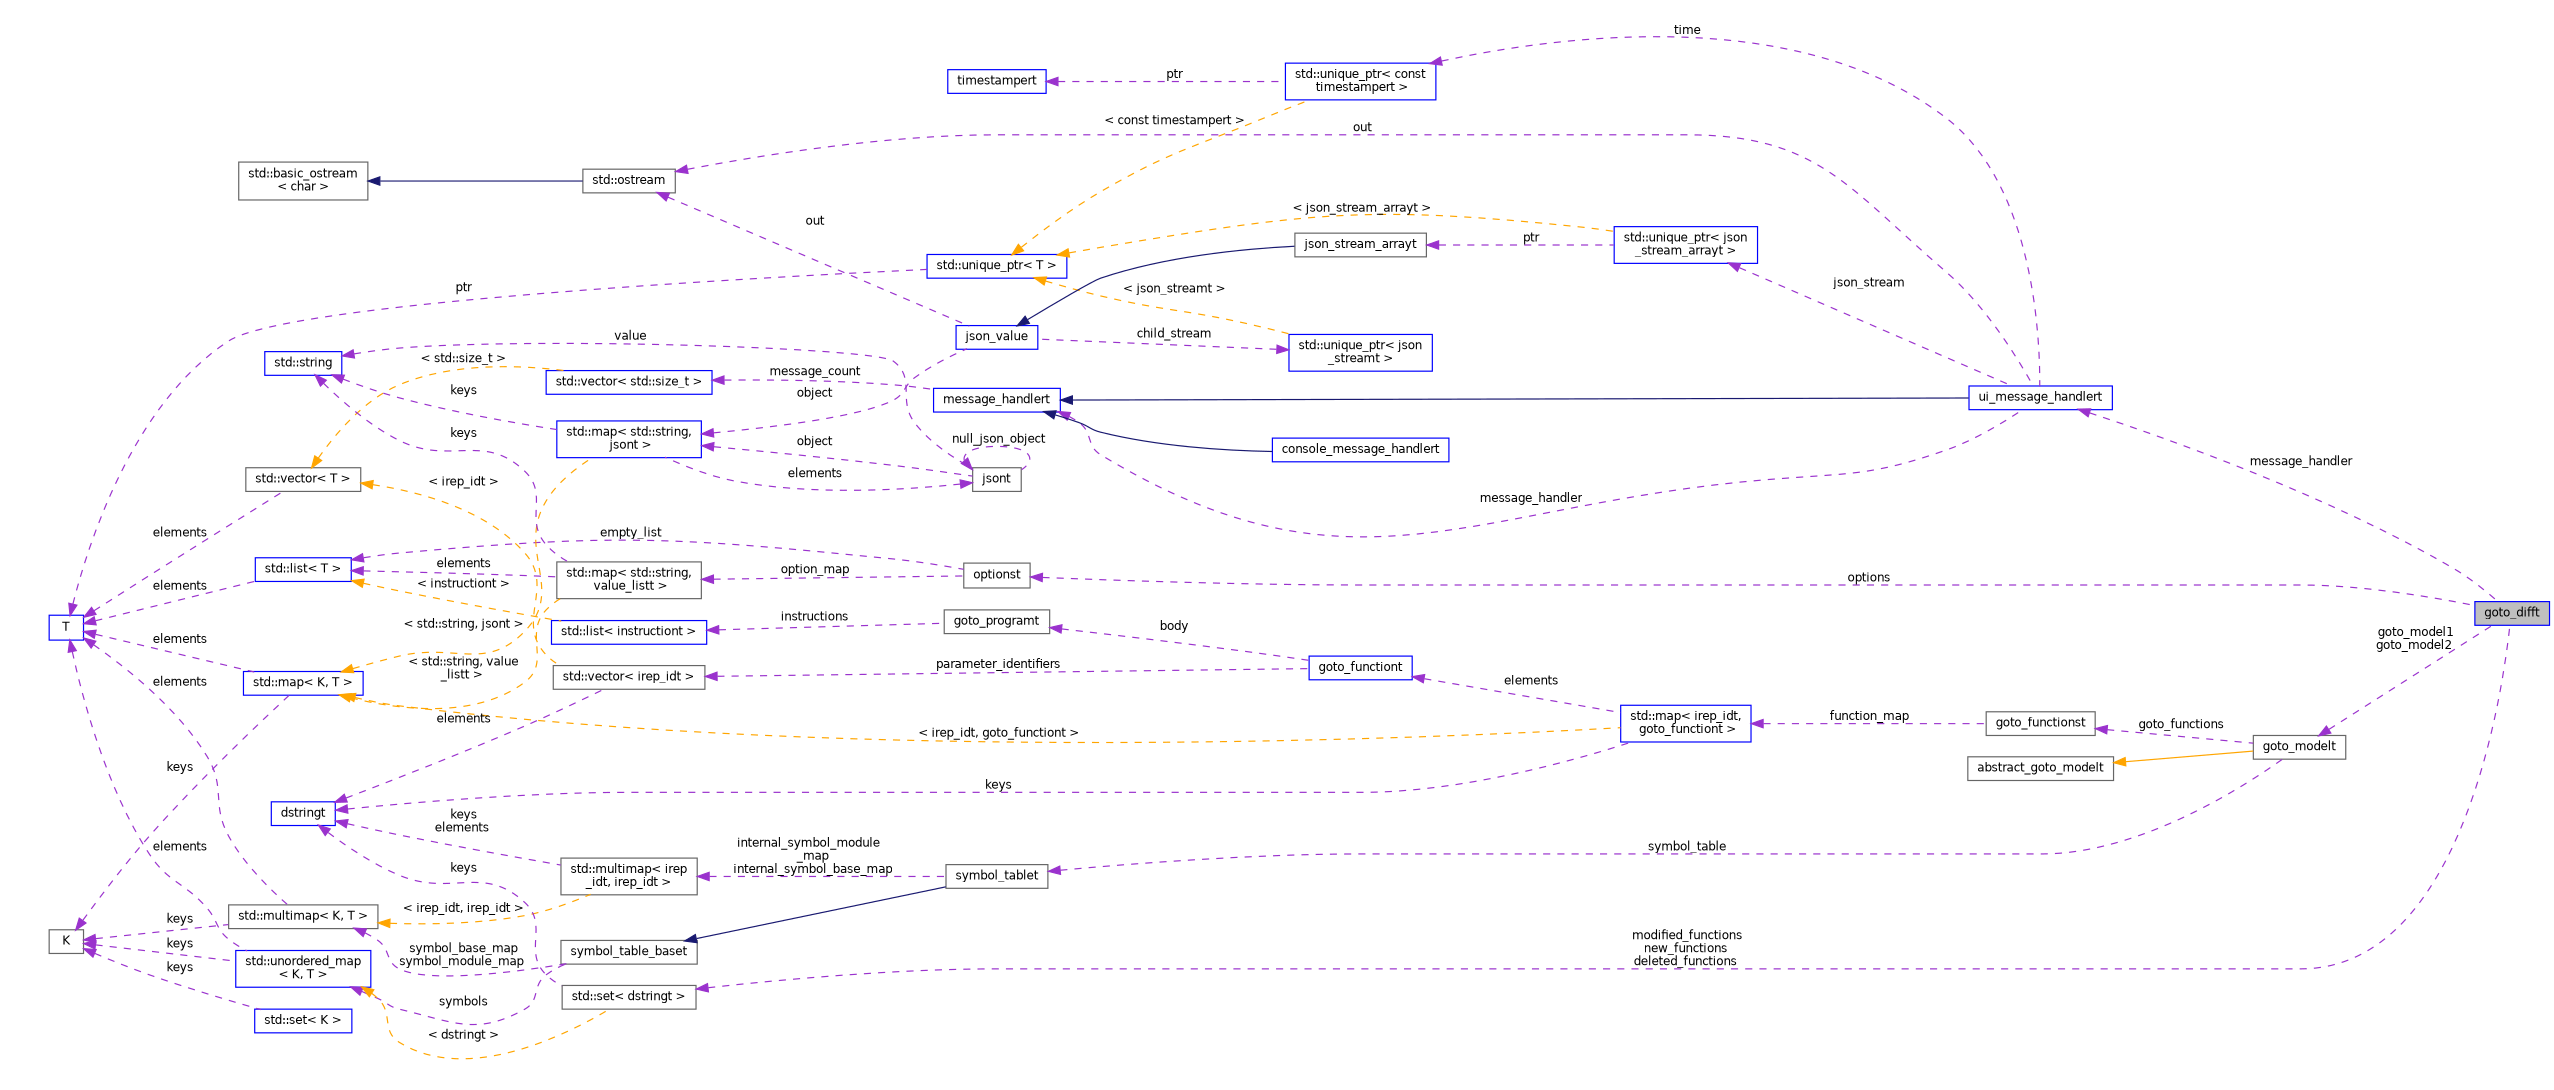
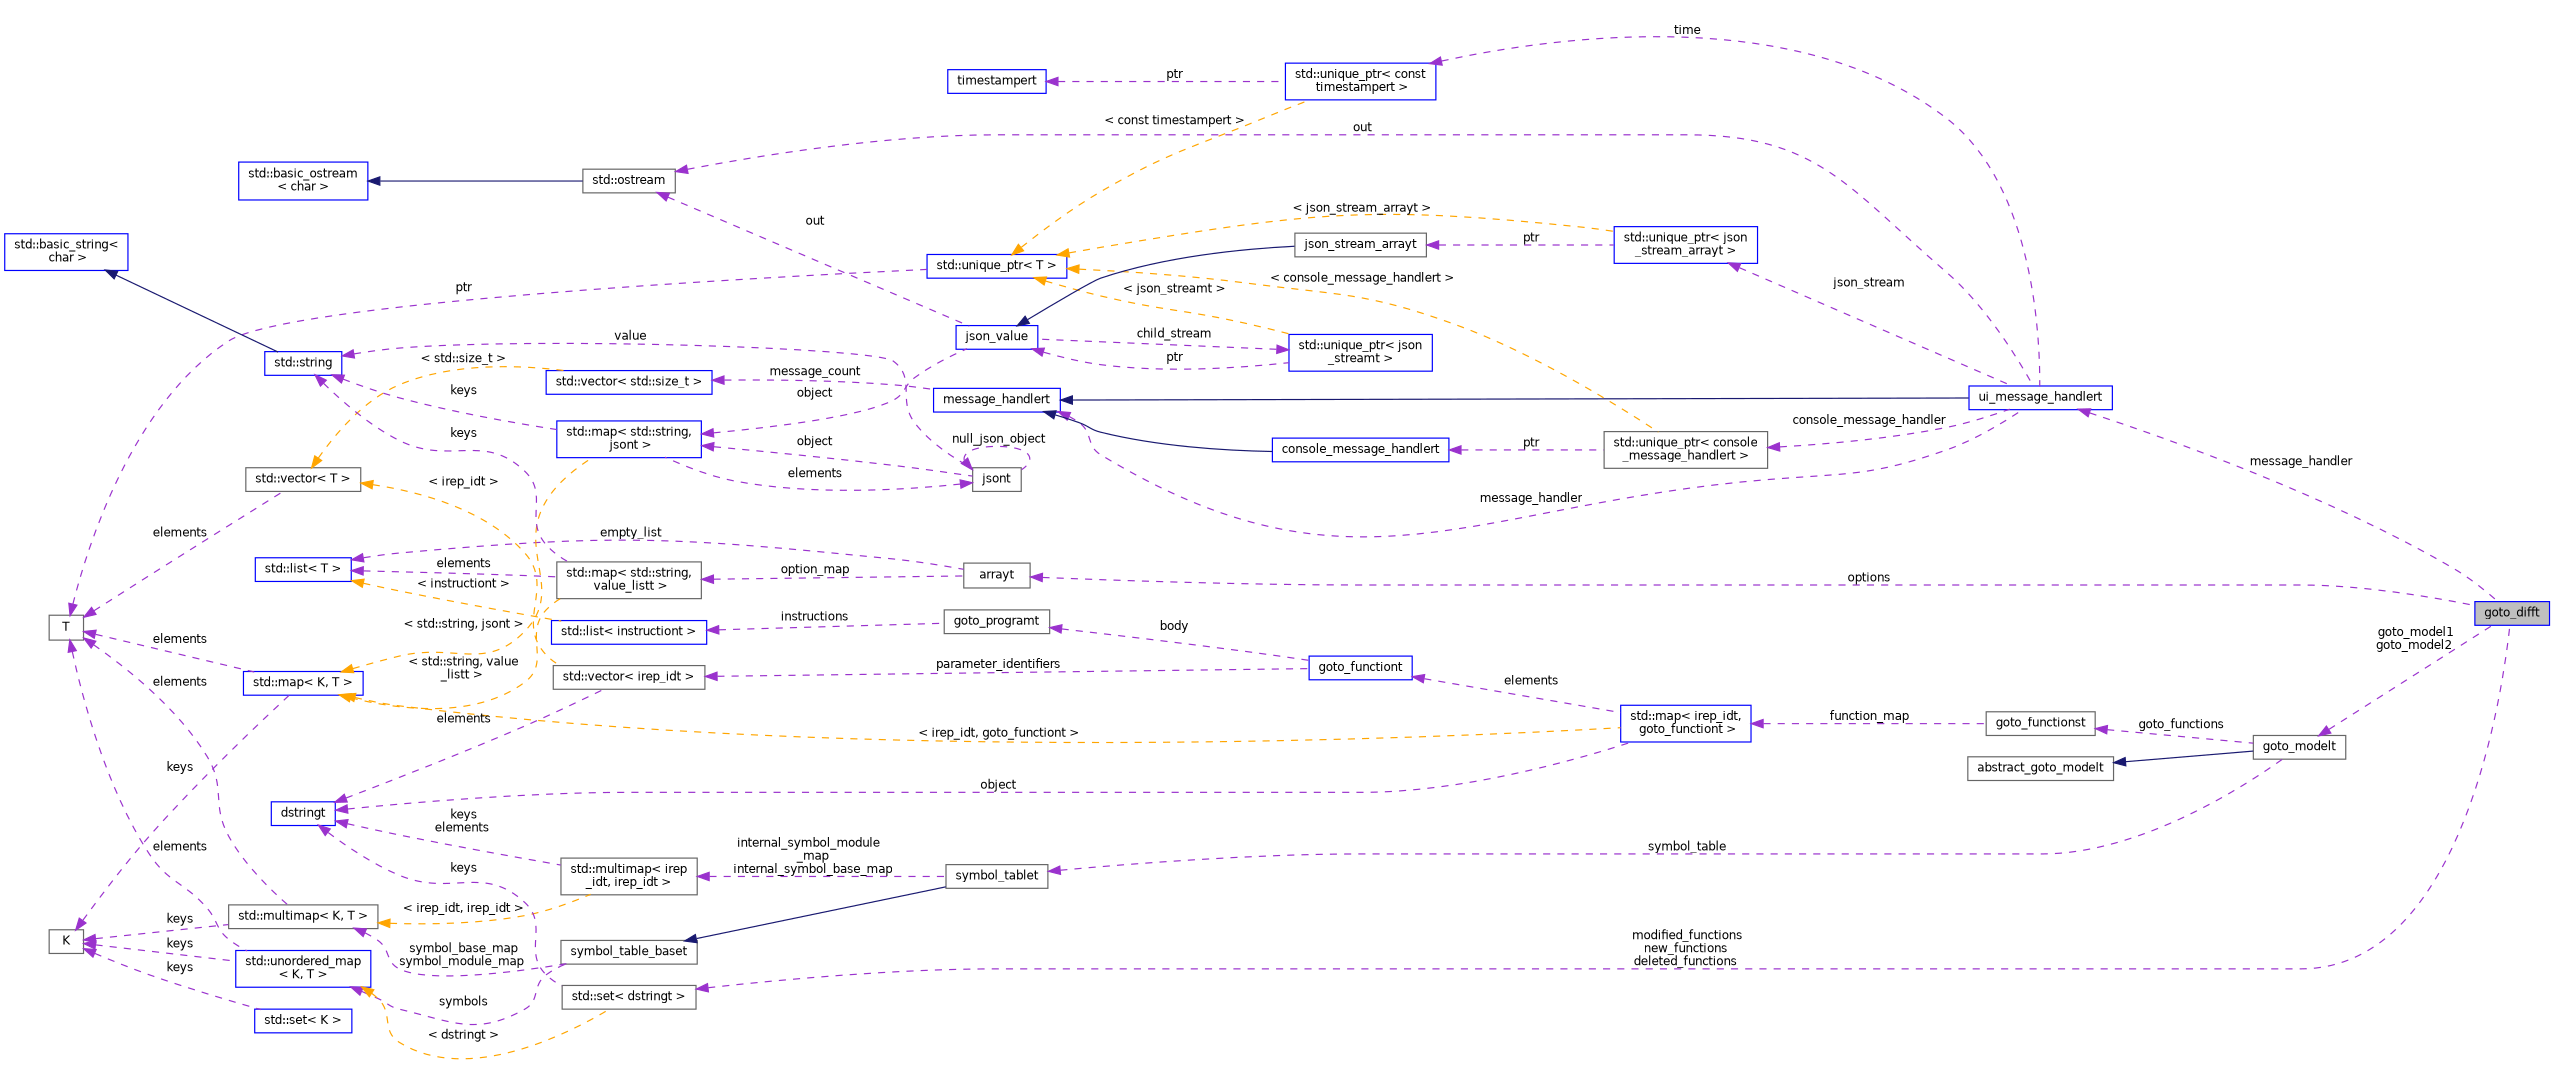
node "std::basic_ostream < char >": color gray40 -> blue
node "std::basic_string< char >": added
edge "std::unique_ptr< json _streamt >" -> "json_value": added, label "ptr"
node "std::unique_ptr< console _message_handlert >": added
node "optionst": label "optionst" -> "arrayt"
edge "std::list< T >" -> "T": removed, label "elements"
node "T": color blue -> gray40
edge "goto_modelt" -> "abstract_goto_modelt": color orange -> midnightblue
edge "std::map< irep_idt, goto_functiont >" -> "dstringt": label " keys" -> " object"
